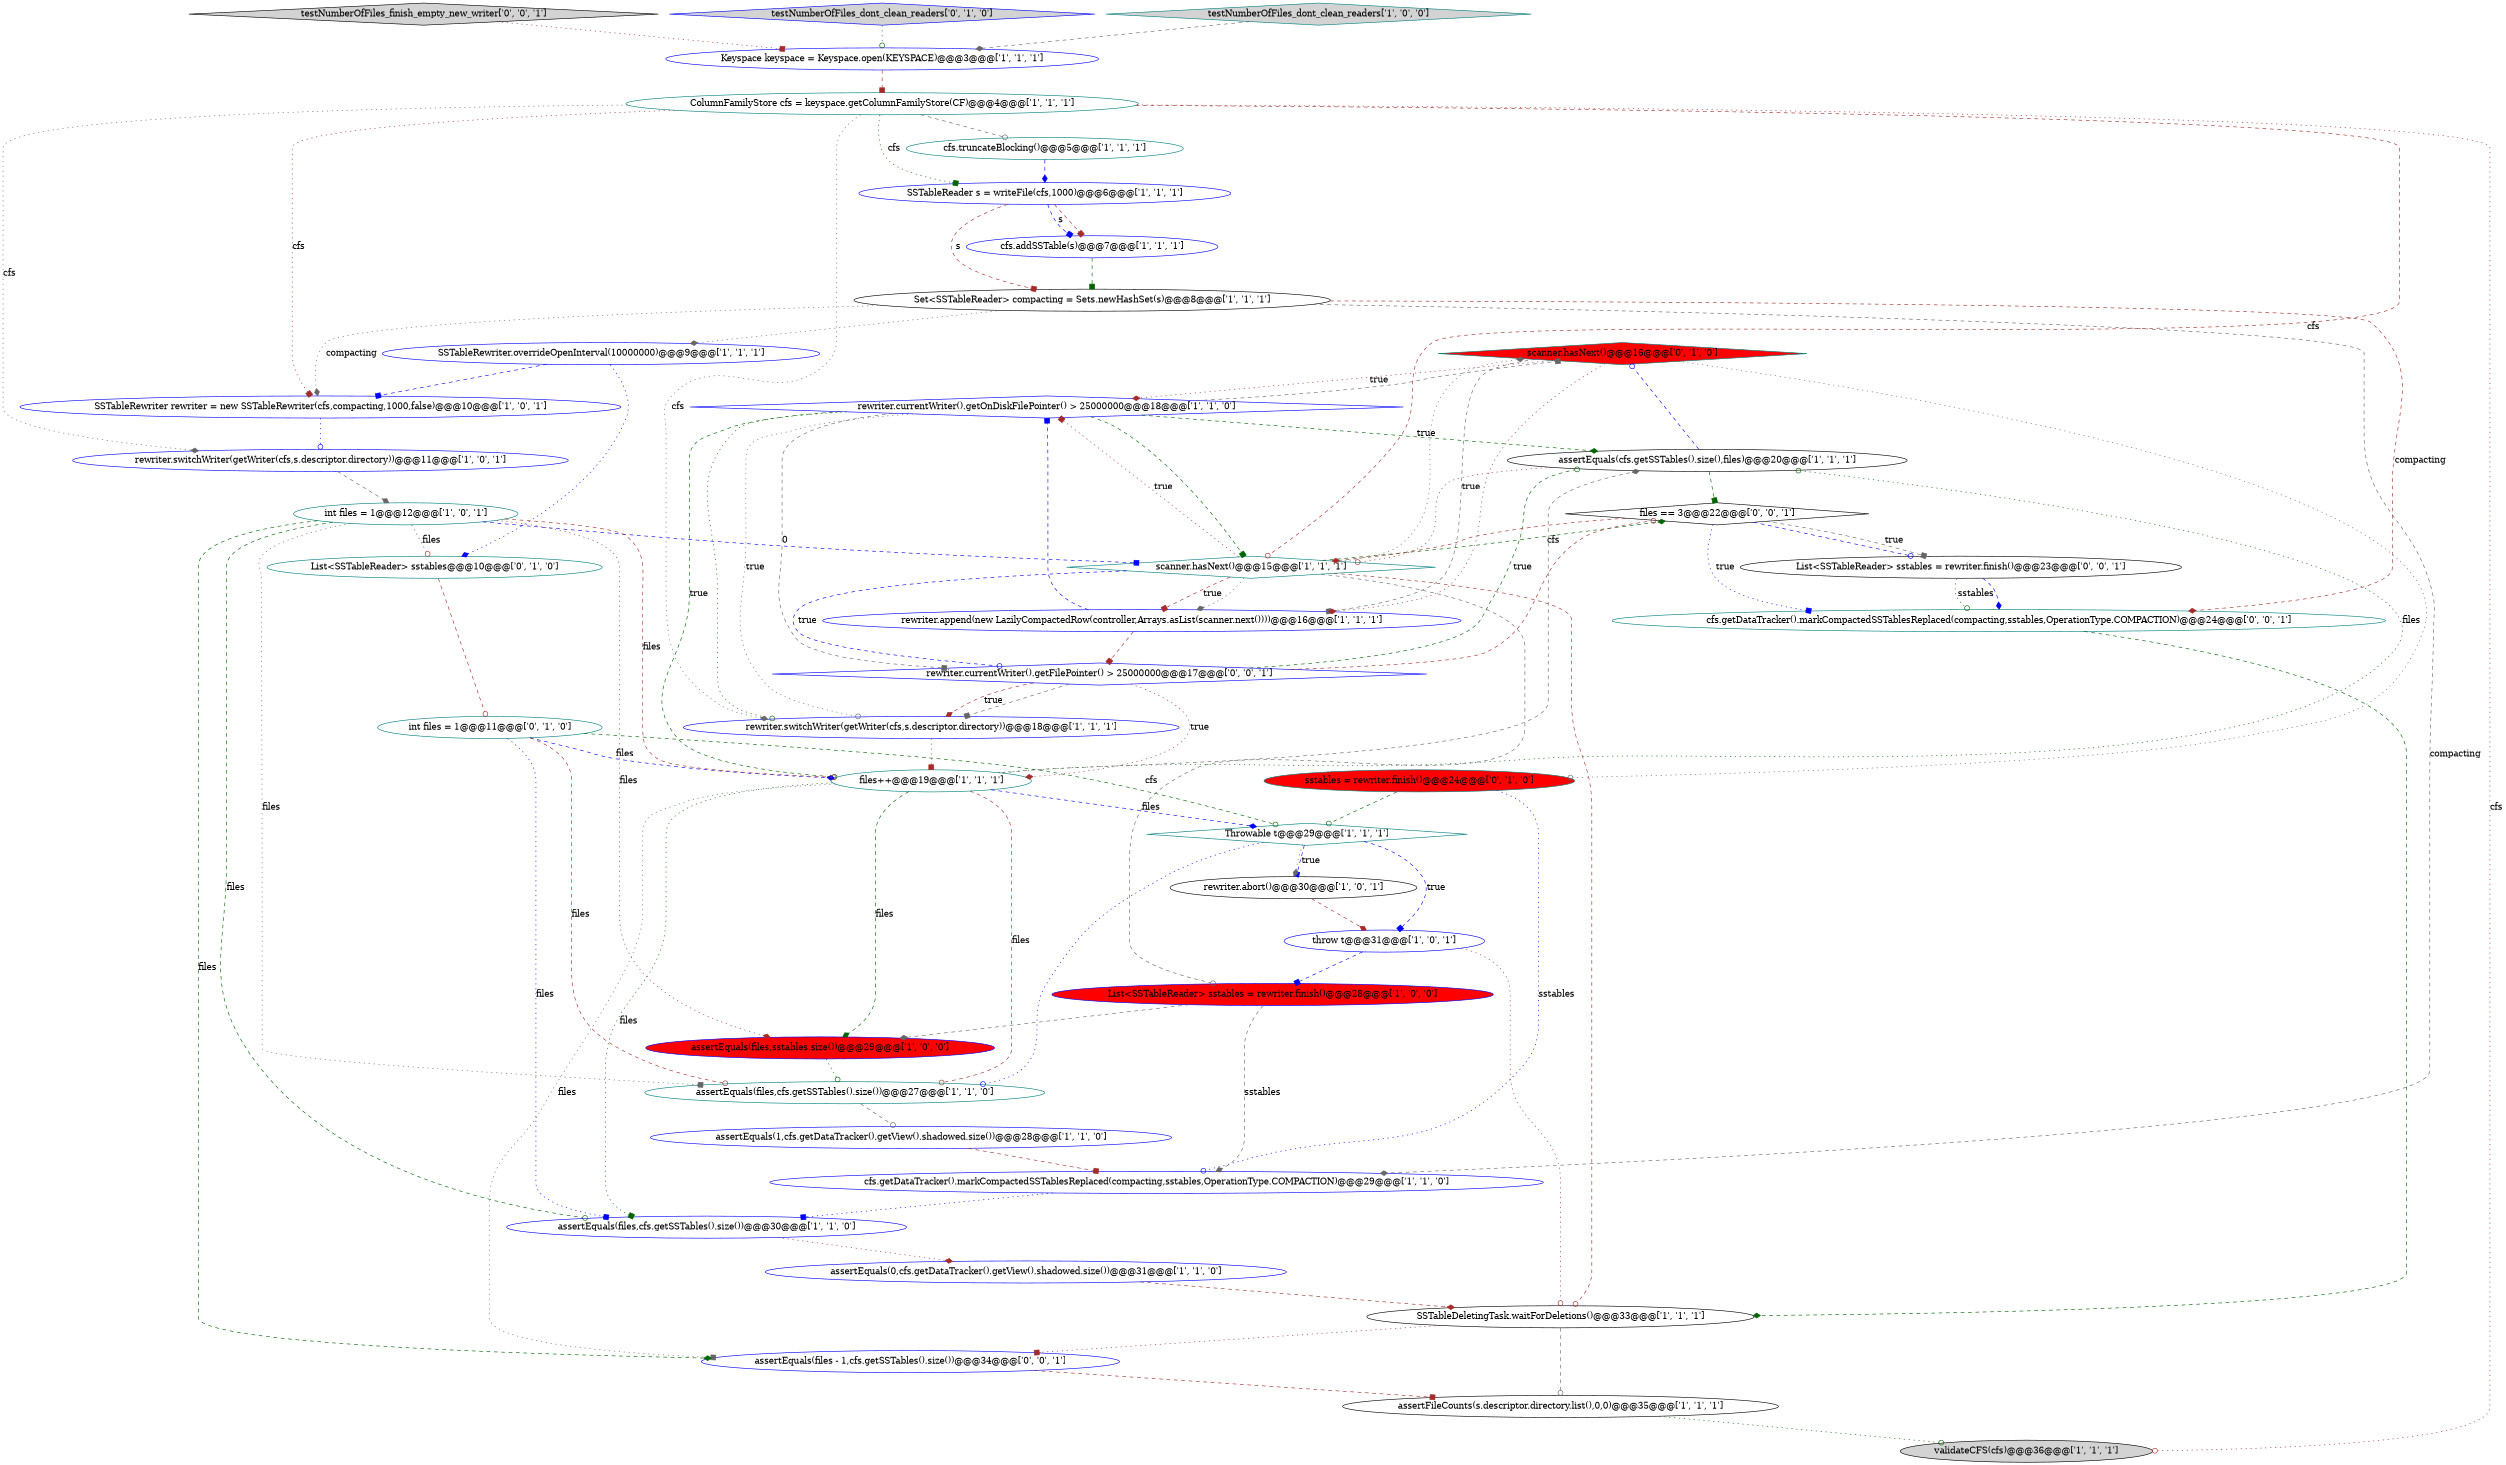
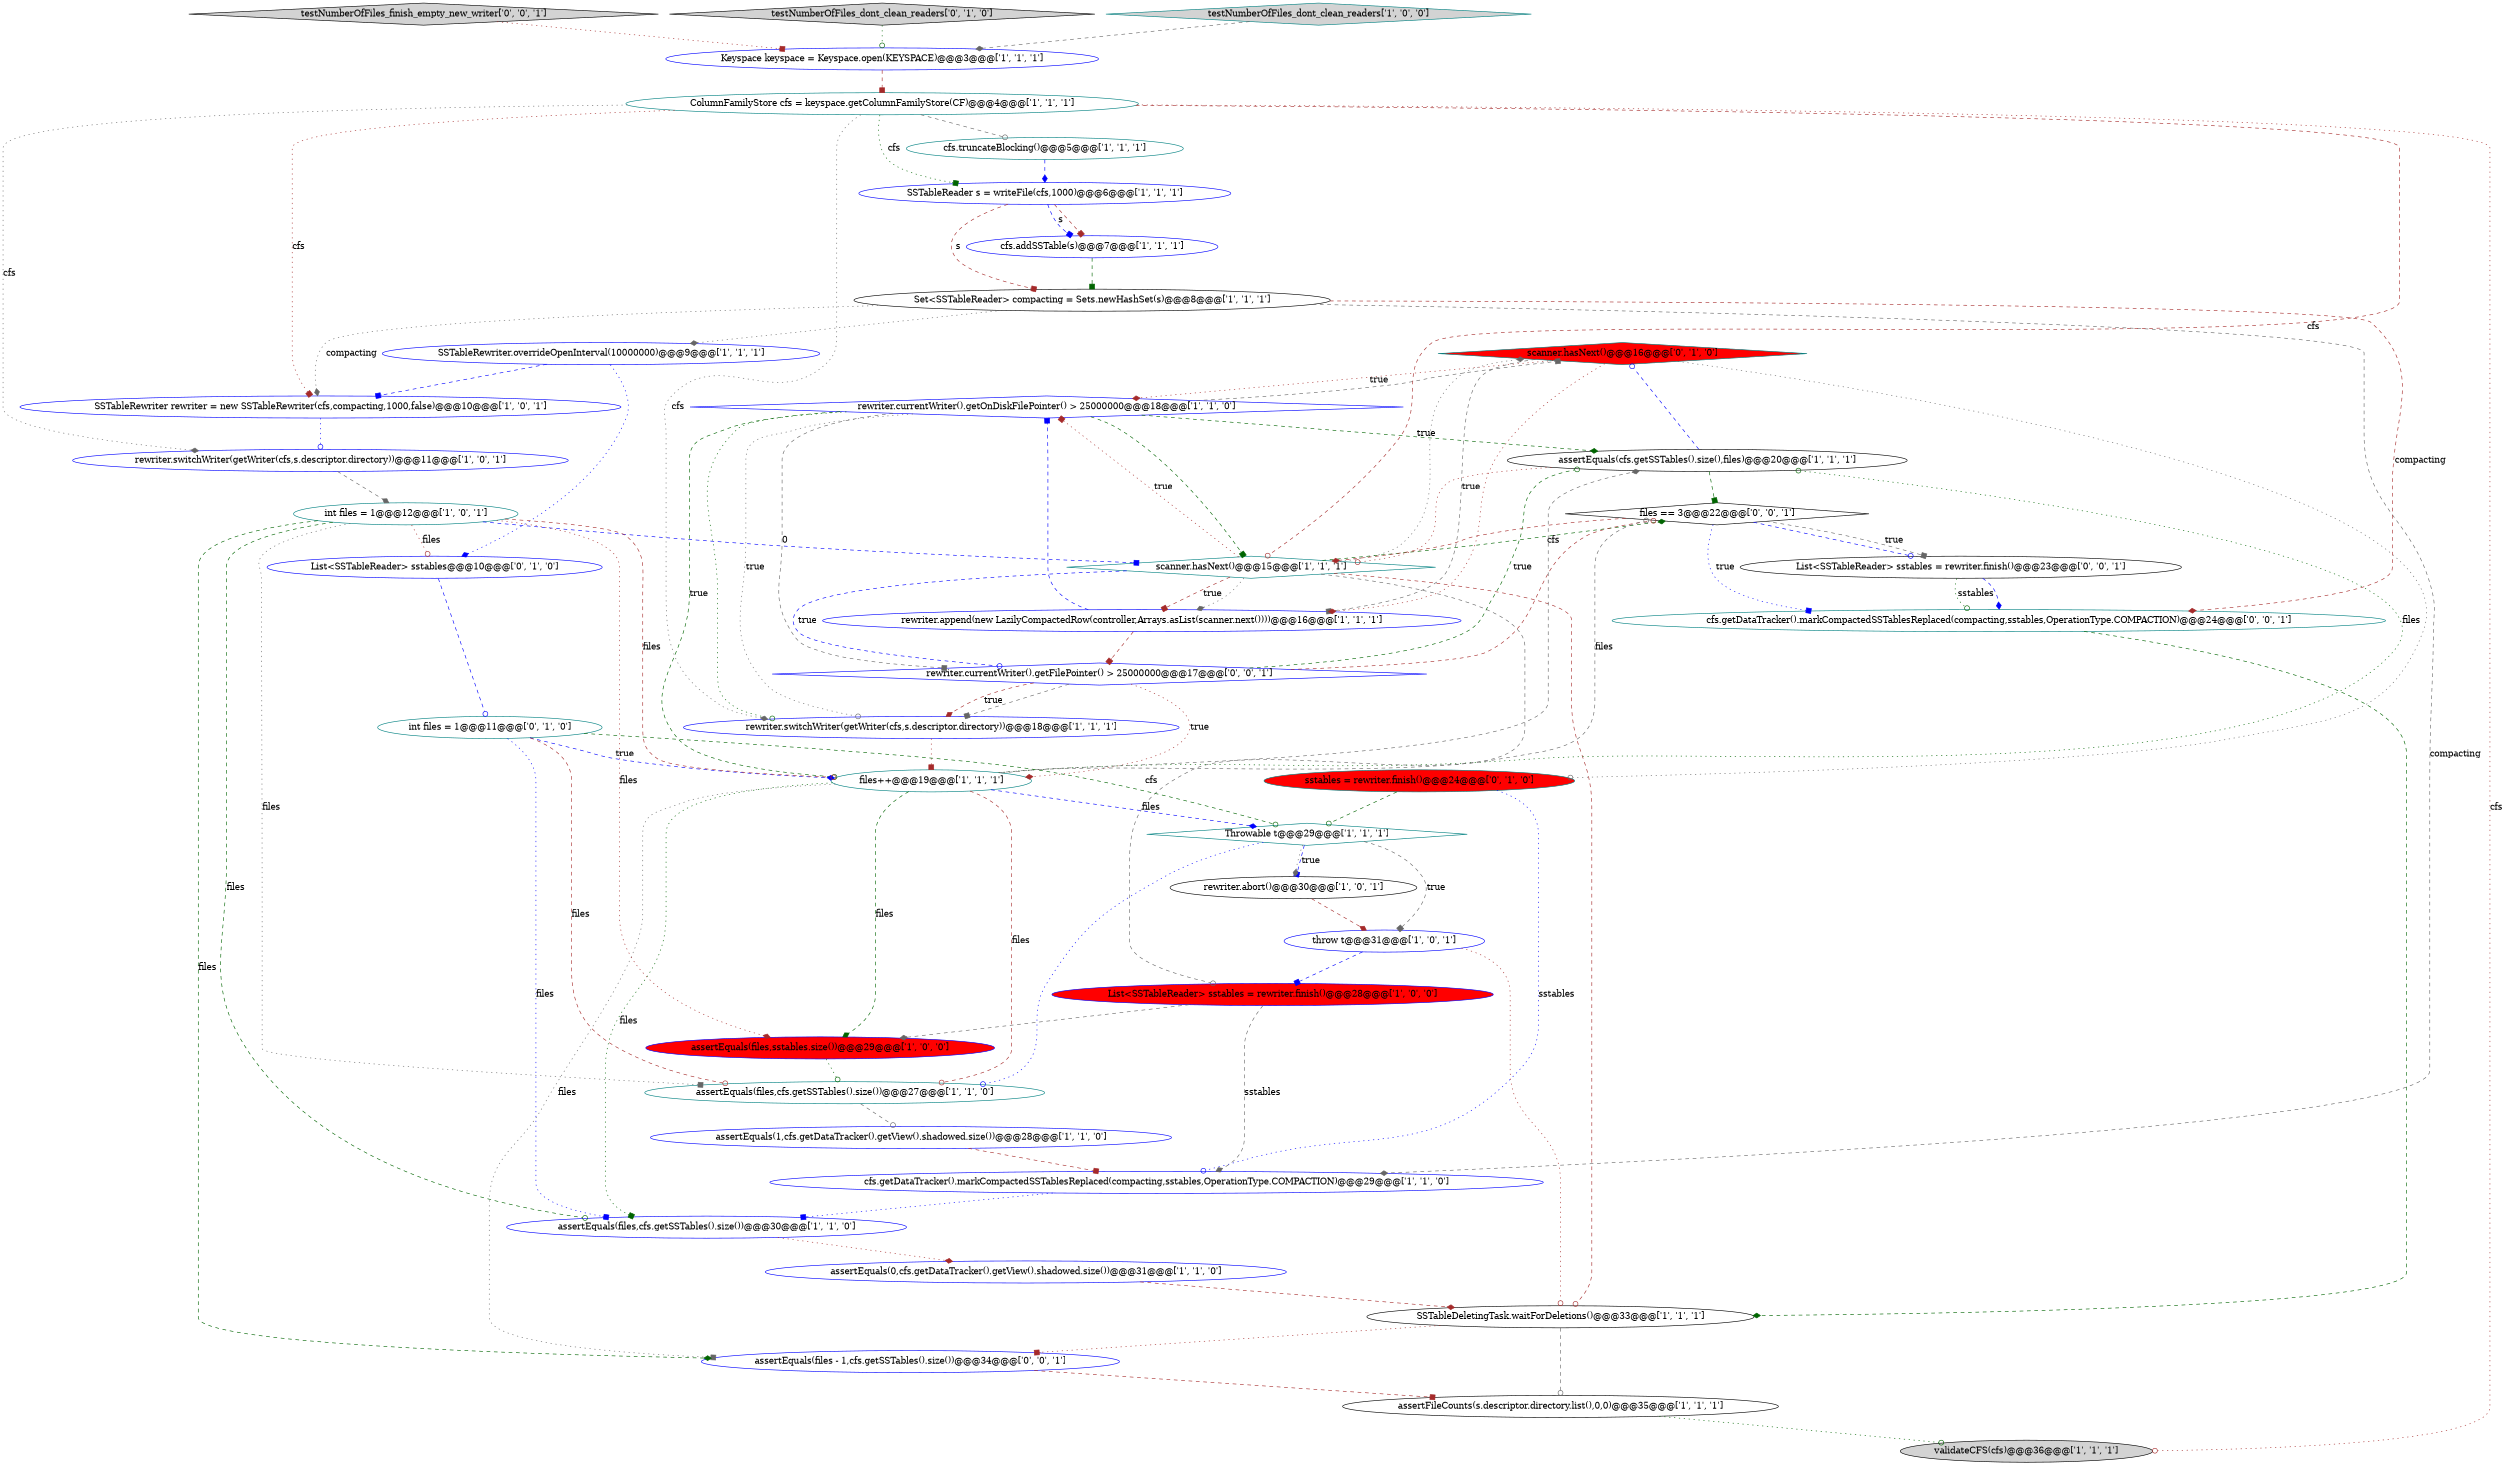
node "testNumberOfFiles_dont_clean_readers['0', '1', '0']": color blue -> black
node "List<SSTableReader> sstables@@@10@@@['0', '1', '0']": color teal -> blue
edge "List<SSTableReader> sstables@@@10@@@['0', '1', '0']" -> "int files = 1@@@11@@@['0', '1', '0']": color brown -> blue
edge "int files = 1@@@11@@@['0', '1', '0']" -> "files++@@@19@@@['1', '1', '1']": label "files" -> "true"
edge "files++@@@19@@@['1', '1', '1']" -> "files == 3@@@22@@@['0', '0', '1']": added, label "files"
edge "Throwable t@@@29@@@['1', '1', '1']" -> "throw t@@@31@@@['1', '0', '1']": color blue -> gray40
